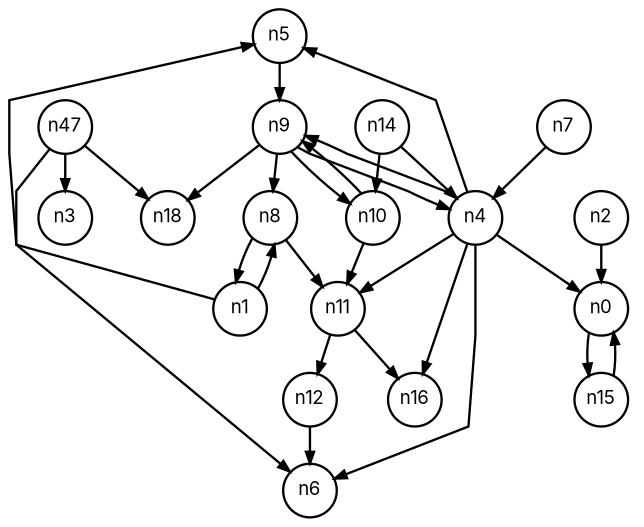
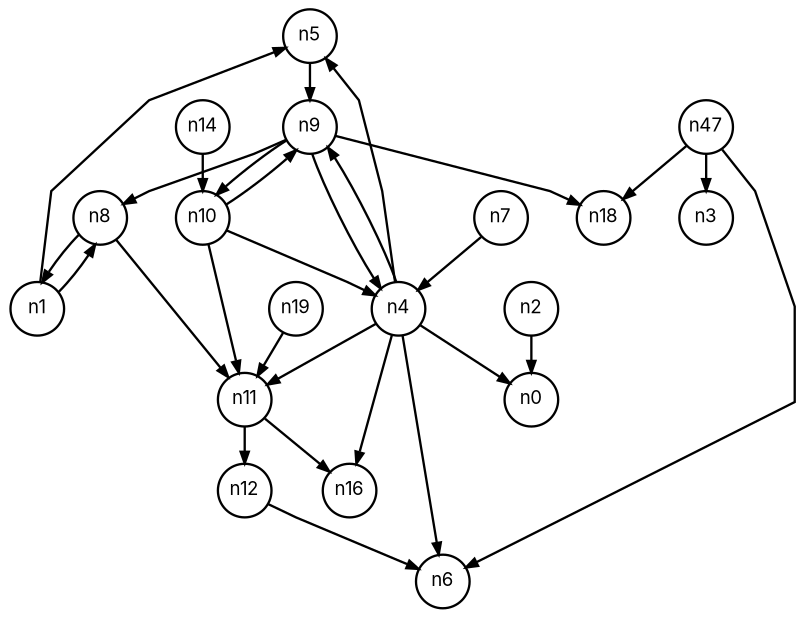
edge "n14" -> "n4": now "n10" -> "n4"
node "n19": added
node "n15": removed
